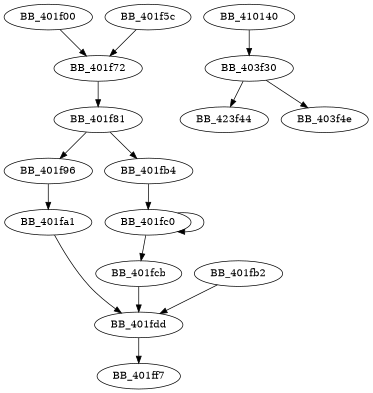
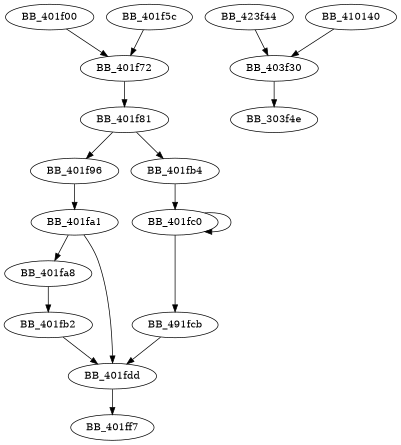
edge "BB_403f30" -> "BB_423f44": reversed
node "BB_403f4e": label "BB_403f4e" -> "BB_303f4e"
node "BB_401fa8": added
node "BB_401fcb": label "BB_401fcb" -> "BB_491fcb"
